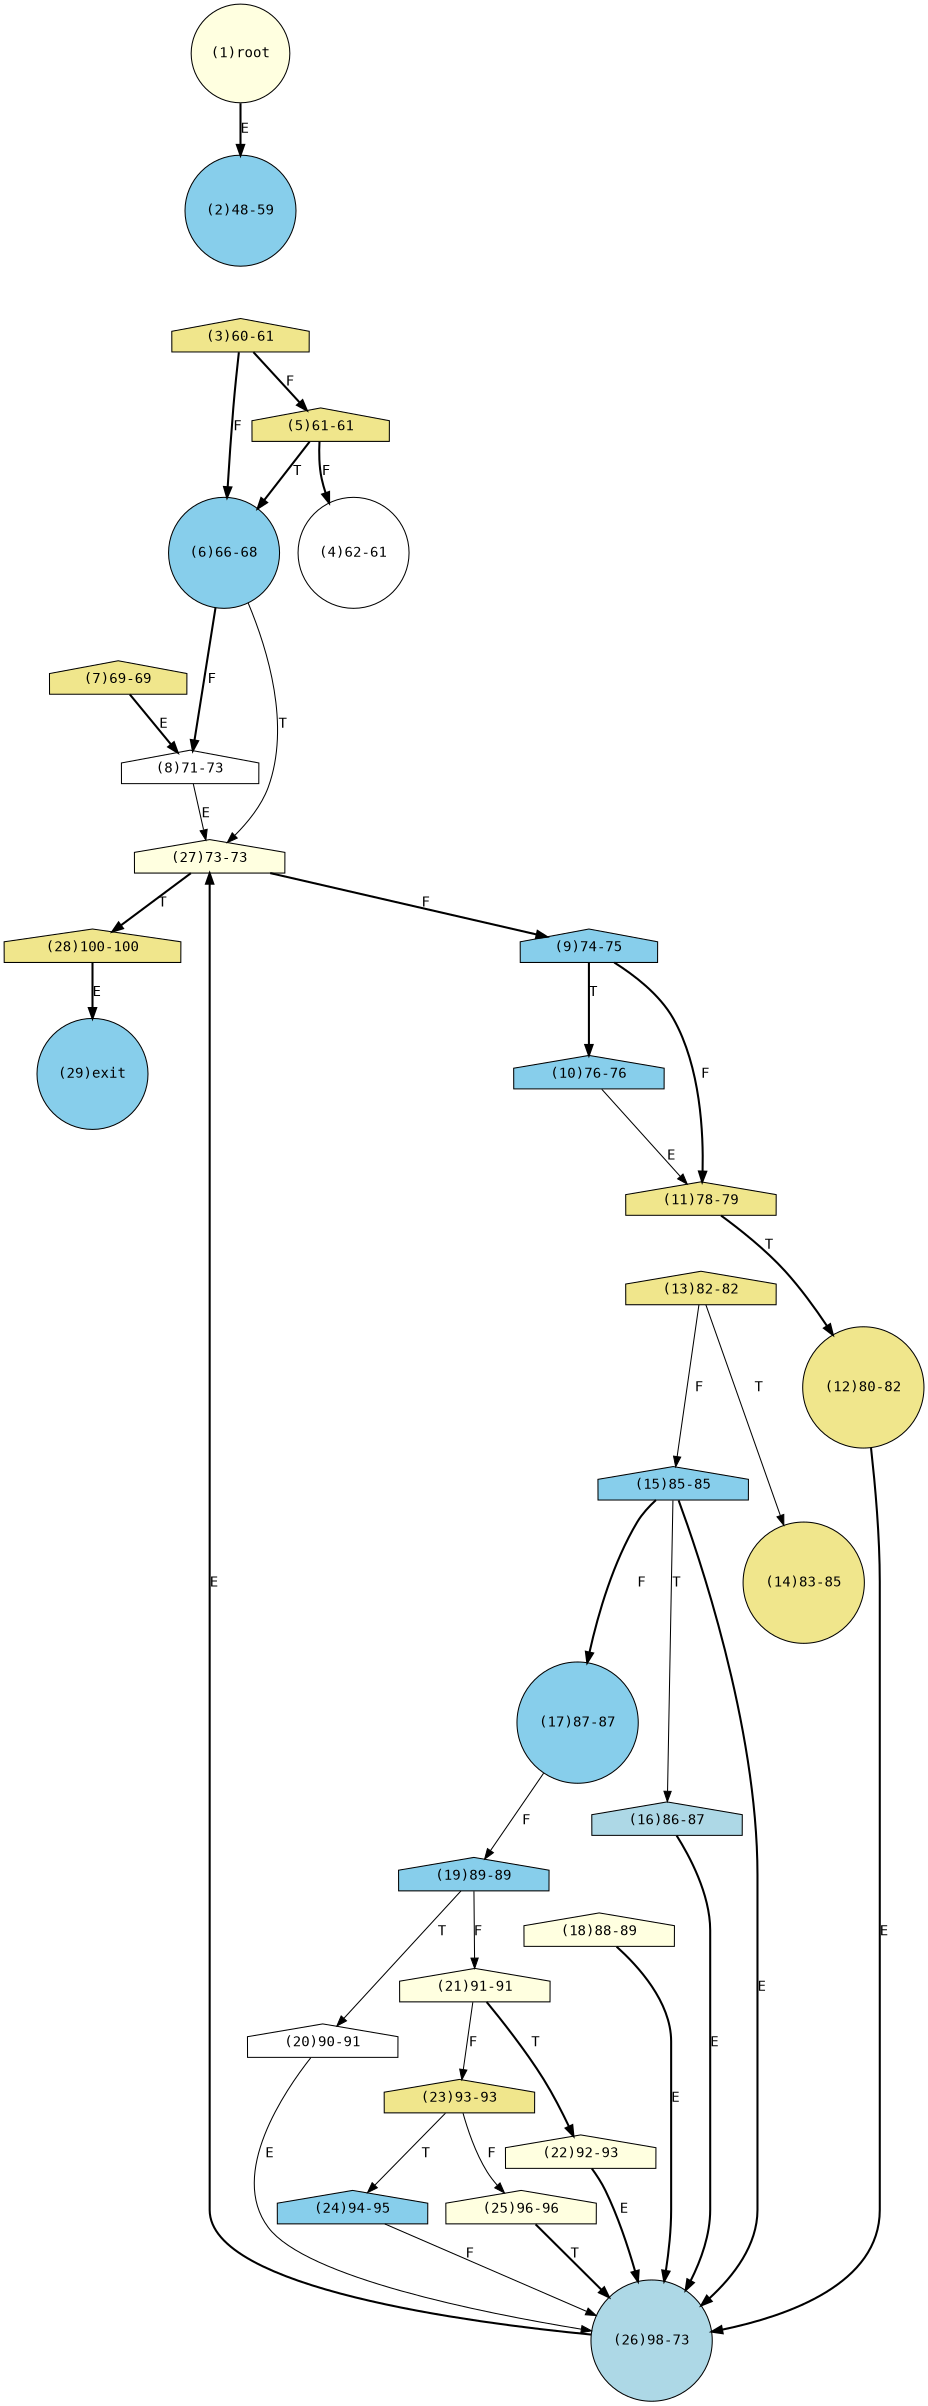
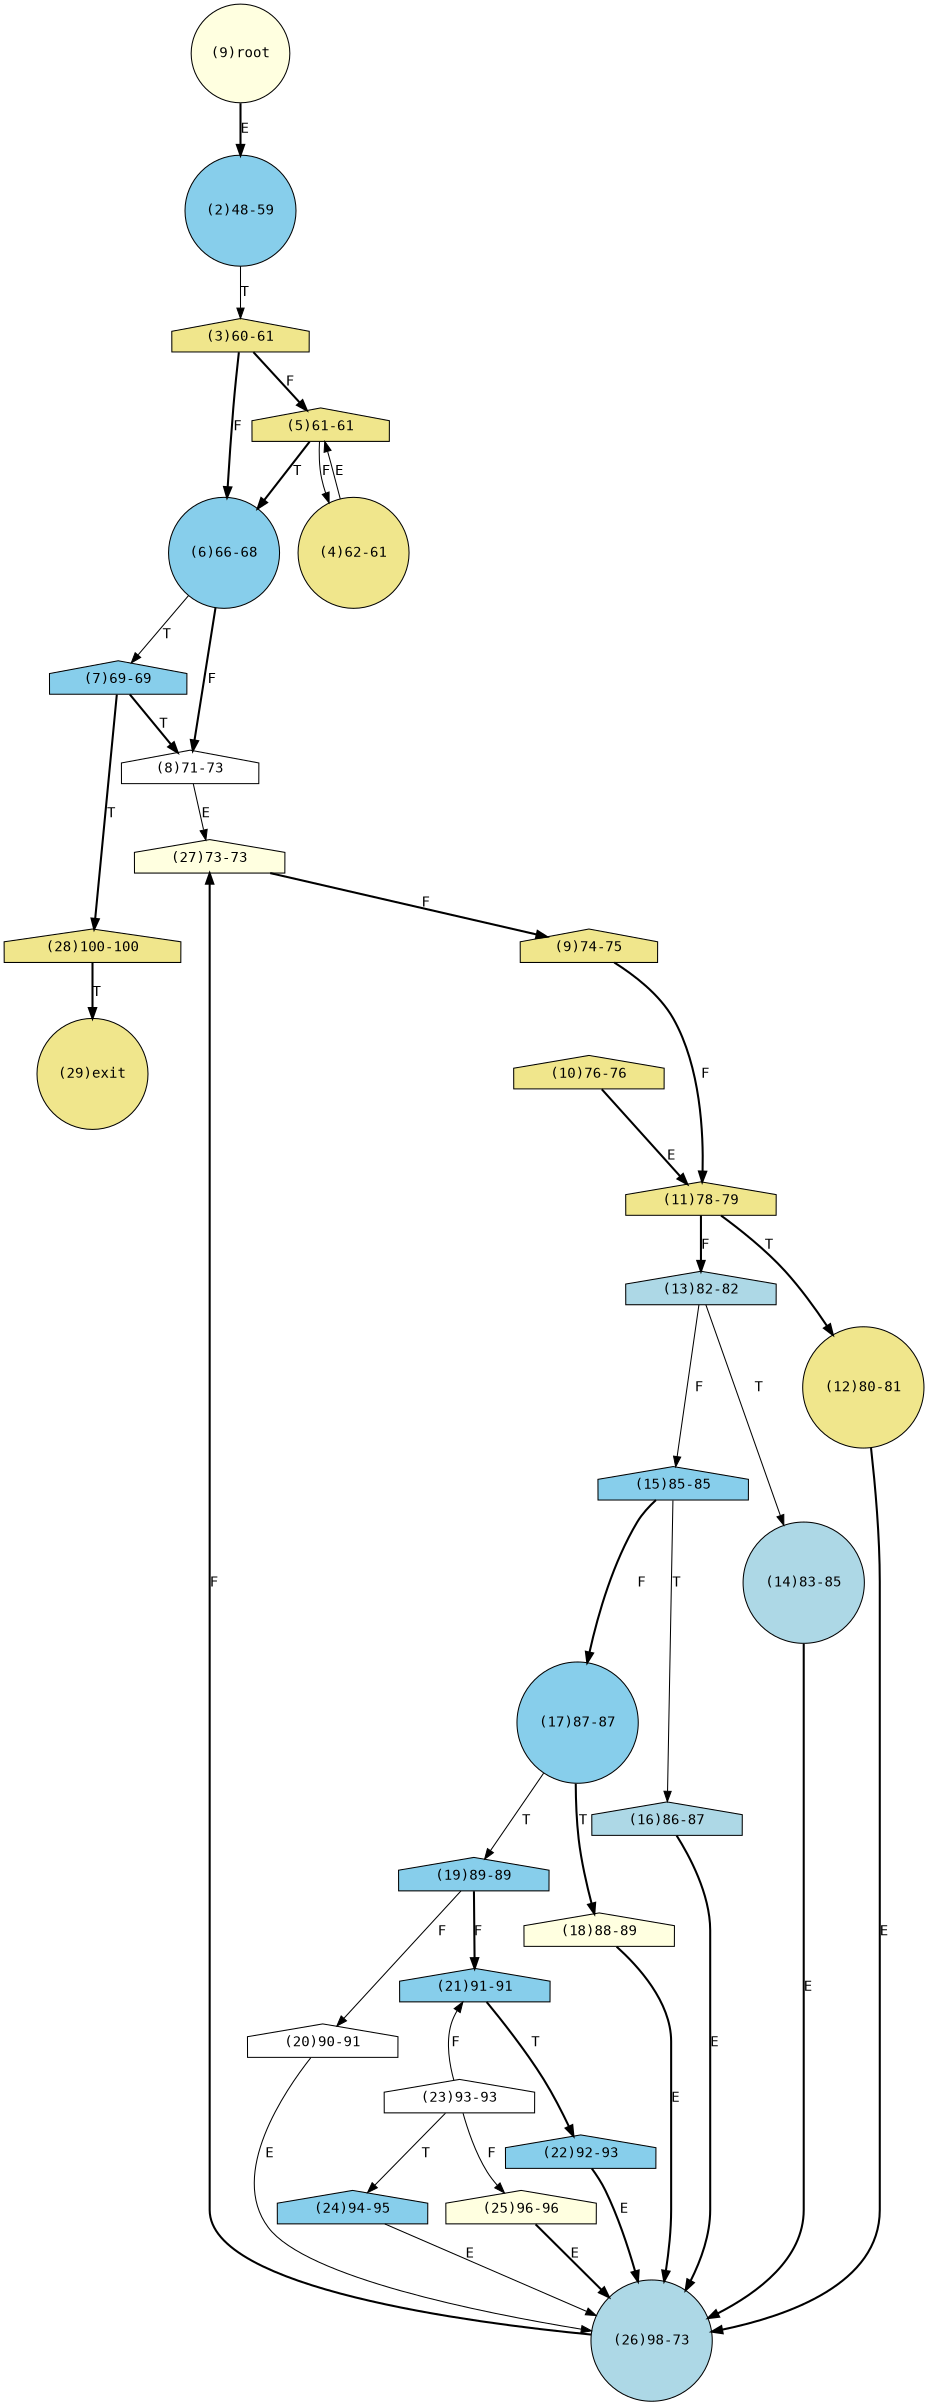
node "(1)root": label "(1)root" -> "(9)root"
edge "(2)48-59" -> "(3)60-61": added, label "T"
edge "(5)61-61" -> "(4)62-61": style bold -> solid
edge "(4)62-61" -> "(5)61-61": added, label "E"
node "(4)62-61": fillcolor white -> khaki
node "(7)69-69": fillcolor khaki -> skyblue
edge "(6)66-68" -> "(27)73-73": now "(6)66-68" -> "(7)69-69"
edge "(7)69-69" -> "(8)71-73": label "E" -> "T"
edge "(27)73-73" -> "(28)100-100": now "(7)69-69" -> "(28)100-100"
node "(9)74-75": fillcolor skyblue -> khaki
edge "(28)100-100" -> "(29)exit": label "E" -> "T"
edge "(9)74-75" -> "(10)76-76": removed, label "T"
node "(29)exit": fillcolor skyblue -> khaki
node "(10)76-76": fillcolor skyblue -> khaki
edge "(10)76-76" -> "(11)78-79": style solid -> bold
edge "(11)78-79" -> "(13)82-82": added, label "F"
node "(13)82-82": fillcolor khaki -> lightblue
node "(12)80-82": label "(12)80-82" -> "(12)80-81"
edge "(26)98-73" -> "(27)73-73": label "E" -> "F"
node "(14)83-85": fillcolor khaki -> lightblue
edge "(17)87-87" -> "(19)89-89": label "F" -> "T"
edge "(17)87-87" -> "(18)88-89": added, label "T"
edge "(15)85-85" -> "(26)98-73": now "(14)83-85" -> "(26)98-73"
edge "(19)89-89" -> "(21)91-91": style solid -> bold
edge "(19)89-89" -> "(20)90-91": label "T" -> "F"
node "(21)91-91": fillcolor lightyellow -> skyblue
edge "(21)91-91" -> "(23)93-93": reversed
node "(23)93-93": fillcolor khaki -> white
node "(22)92-93": fillcolor lightyellow -> skyblue
edge "(24)94-95" -> "(26)98-73": label "F" -> "E"
edge "(25)96-96" -> "(26)98-73": label "T" -> "E"
